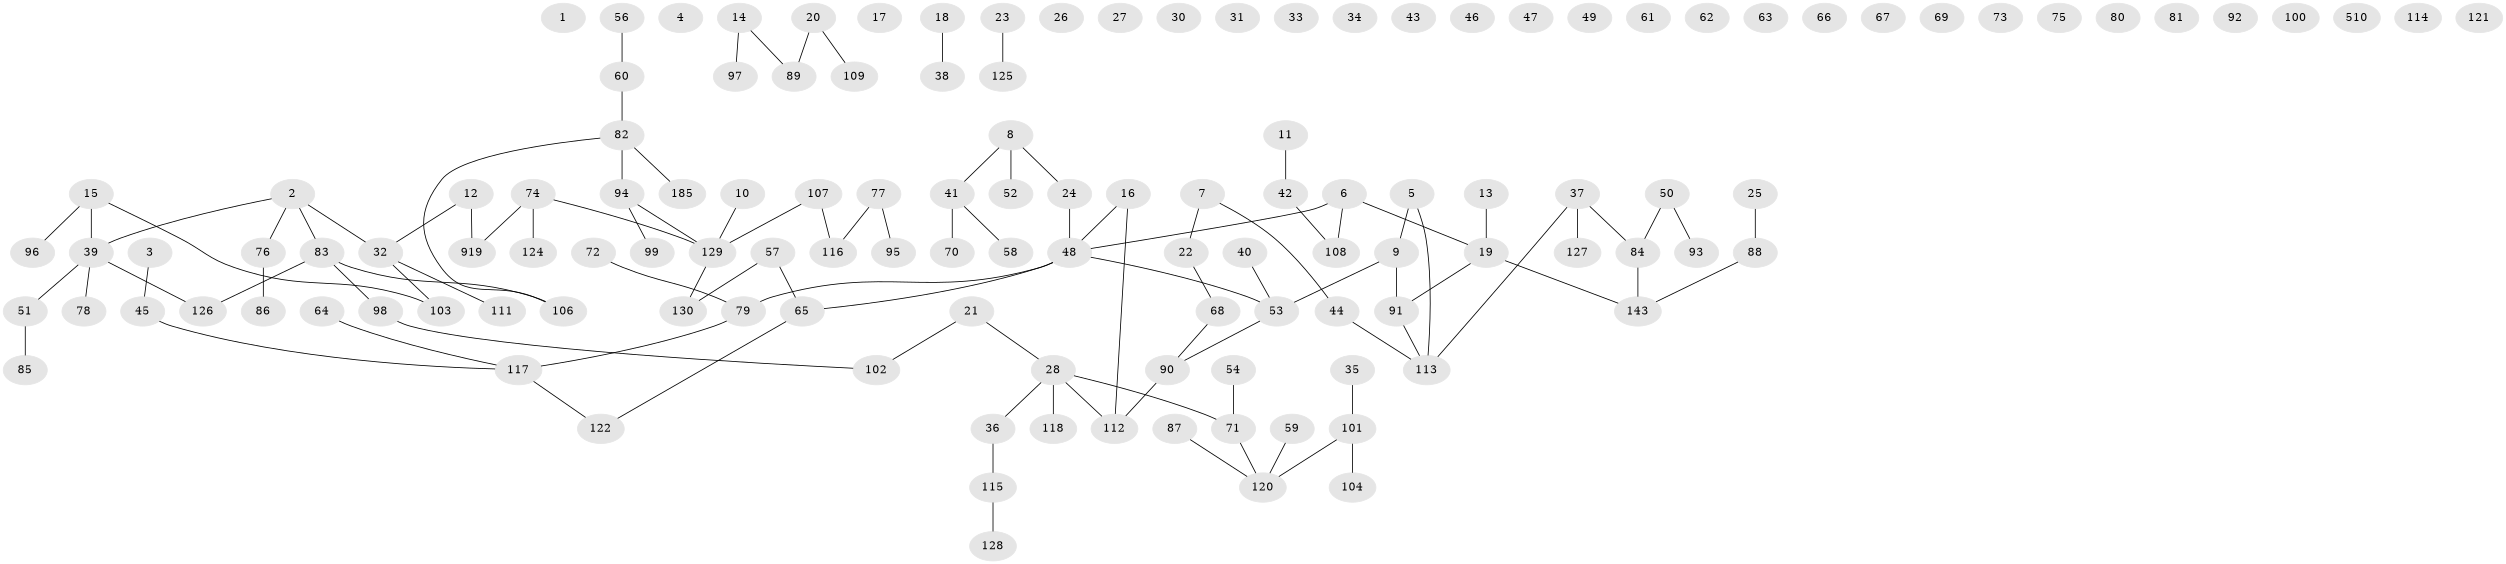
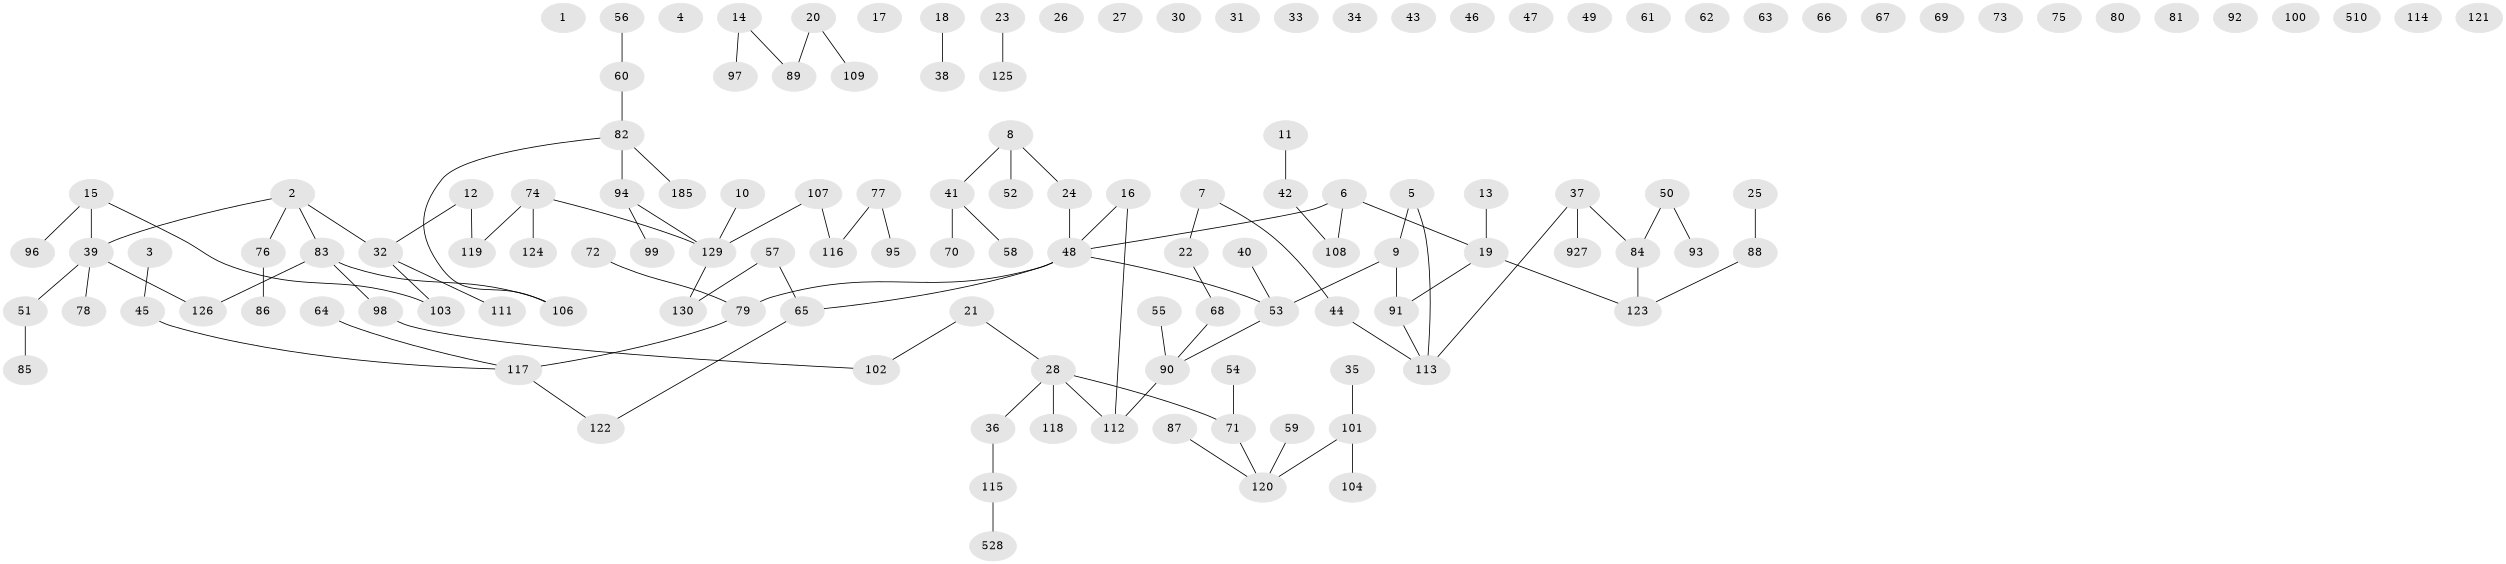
node "919": label "919" -> "119"
node "127": label "127" -> "927"
node "55": added
node "143": label "143" -> "123"
node "128": label "128" -> "528"
